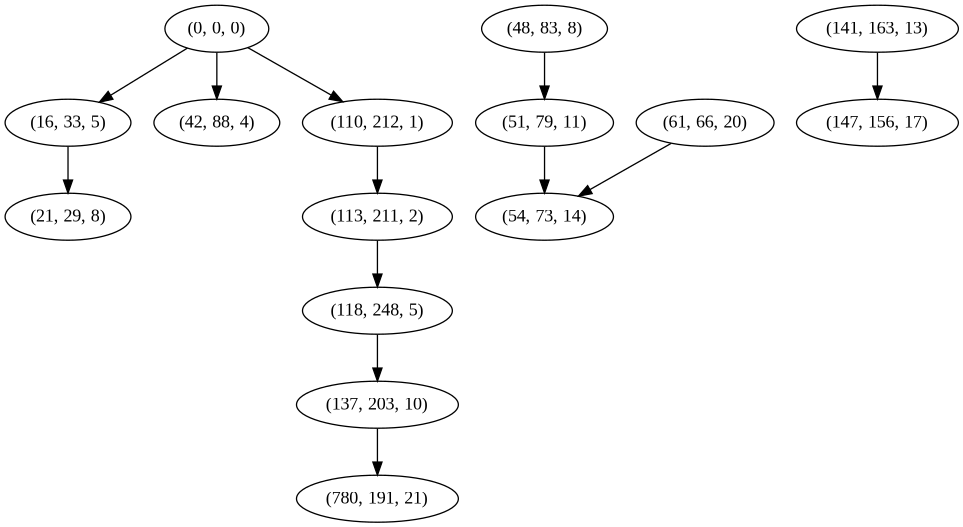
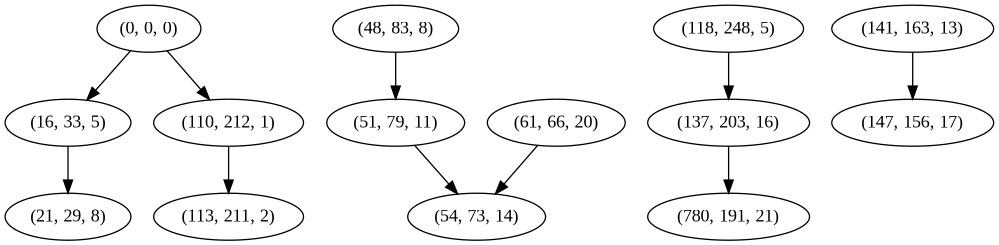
node "(42, 88, 4)": removed
edge "(113, 211, 2)" -> "(118, 248, 5)": removed
node "(137, 203, 10)": label "(137, 203, 10)" -> "(137, 203, 16)"
